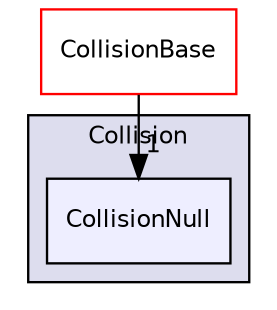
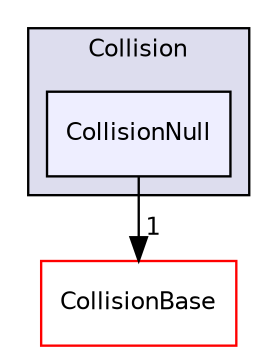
edge "CollisionBase" -> "CollisionNull": reversed
